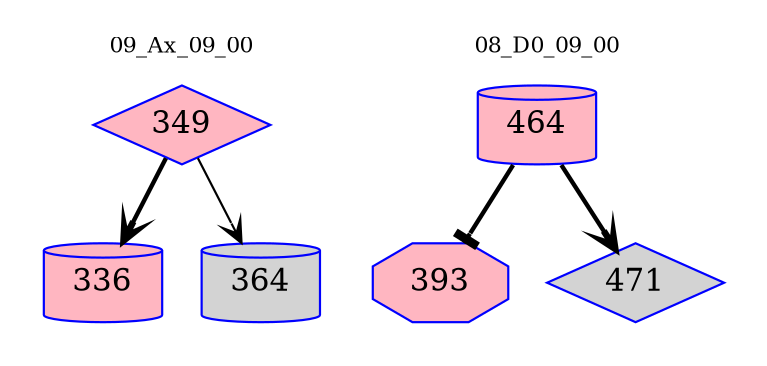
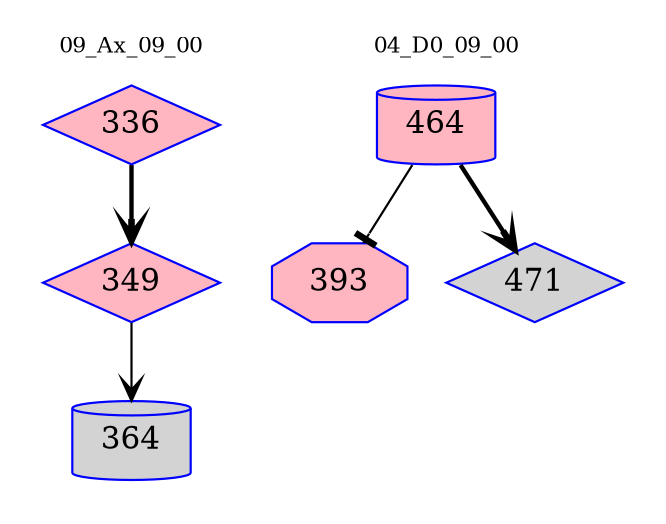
cluster "08_D0_09_00": label "08_D0_09_00" -> "04_D0_09_00"
edge "349" -> "336": reversed
edge "464" -> "393": style bold -> solid
node "336": shape cylinder -> diamond
